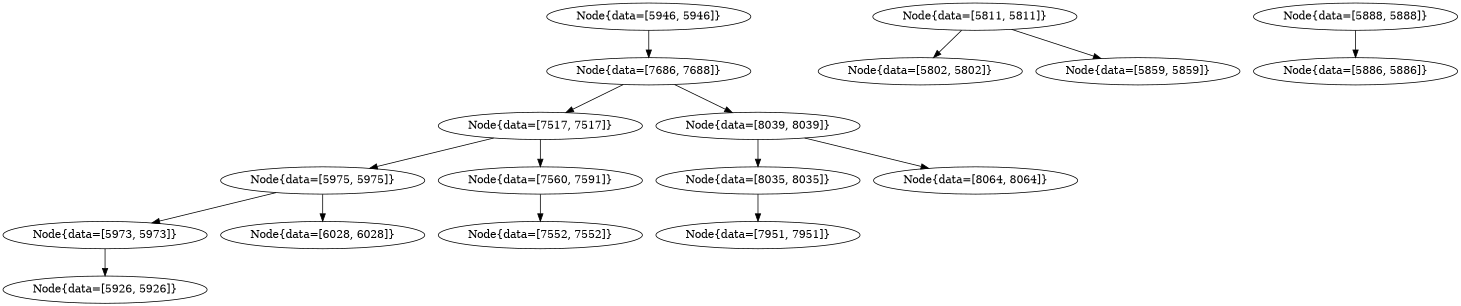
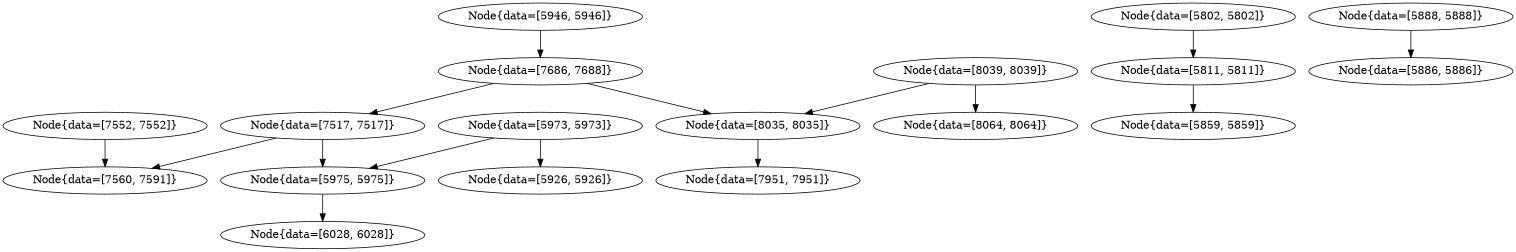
edge "Node{data=[5811, 5811]}" -> "Node{data=[5802, 5802]}": reversed
edge "Node{data=[7686, 7688]}" -> "Node{data=[8039, 8039]}": now "Node{data=[7686, 7688]}" -> "Node{data=[8035, 8035]}"
edge "Node{data=[7560, 7591]}" -> "Node{data=[7552, 7552]}": reversed
edge "Node{data=[5975, 5975]}" -> "Node{data=[5973, 5973]}": reversed
